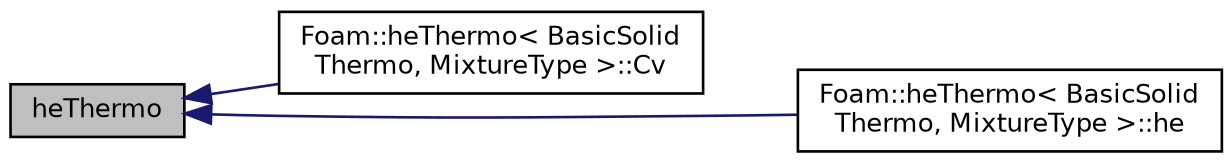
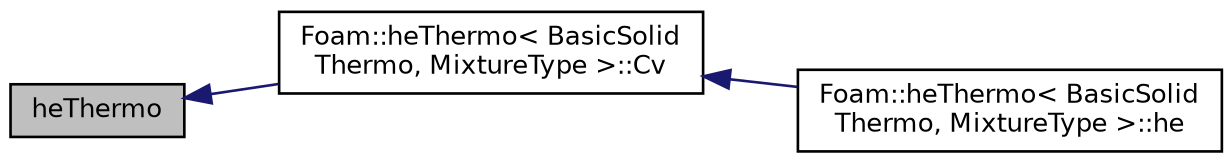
edge "Foam::heThermo< BasicSolid Thermo, MixtureType >::he" -> "heThermo": now "Foam::heThermo< BasicSolid Thermo, MixtureType >::he" -> "Foam::heThermo< BasicSolid Thermo, MixtureType >::Cv"
